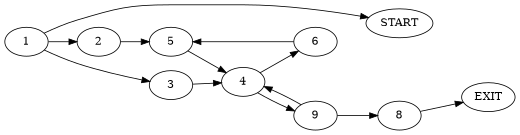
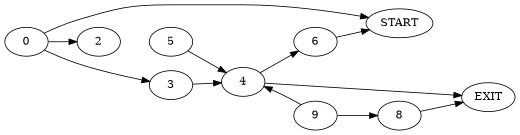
node "1": label "1" -> "0"
edge "2" -> "5": removed
edge "6" -> "5": now "6" -> "START"
edge "4" -> "9": now "4" -> "EXIT"
